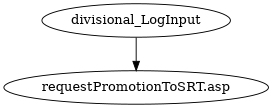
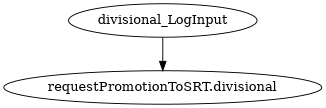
node "requestPromotionToSRT.asp": label "requestPromotionToSRT.asp" -> "requestPromotionToSRT.divisional"
